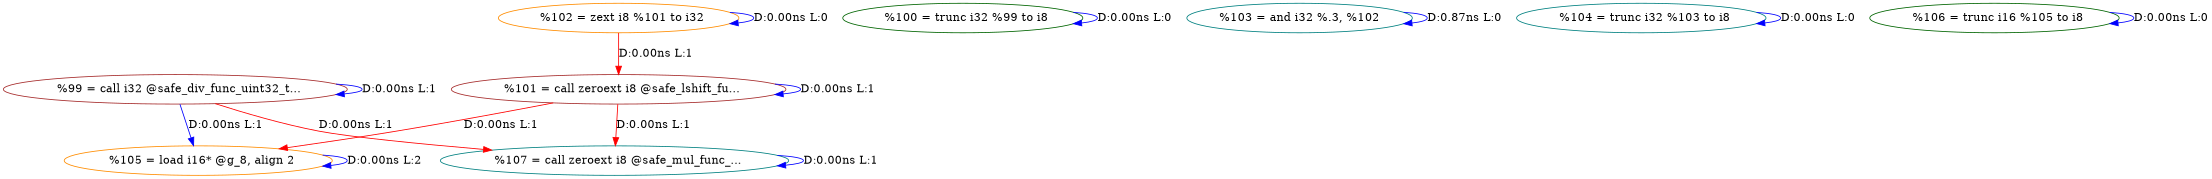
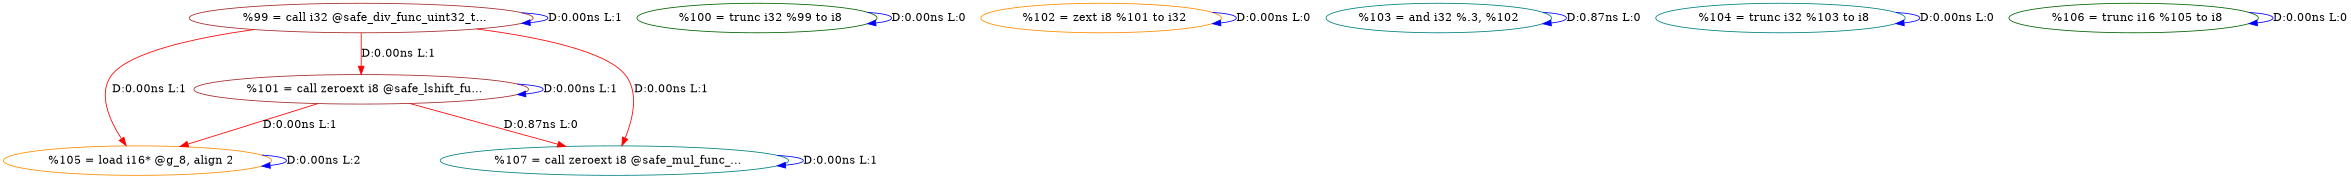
edge "%102 = zext i8 %101 to i32" -> "%101 = call zeroext i8 @safe_lshift_fu...": now "%99 = call i32 @safe_div_func_uint32_t..." -> "%101 = call zeroext i8 @safe_lshift_fu..."
edge "%99 = call i32 @safe_div_func_uint32_t..." -> "%105 = load i16* @g_8, align 2": color blue -> red
edge "%101 = call zeroext i8 @safe_lshift_fu..." -> "%107 = call zeroext i8 @safe_mul_func_...": label "D:0.00ns L:1" -> "D:0.87ns L:0"
